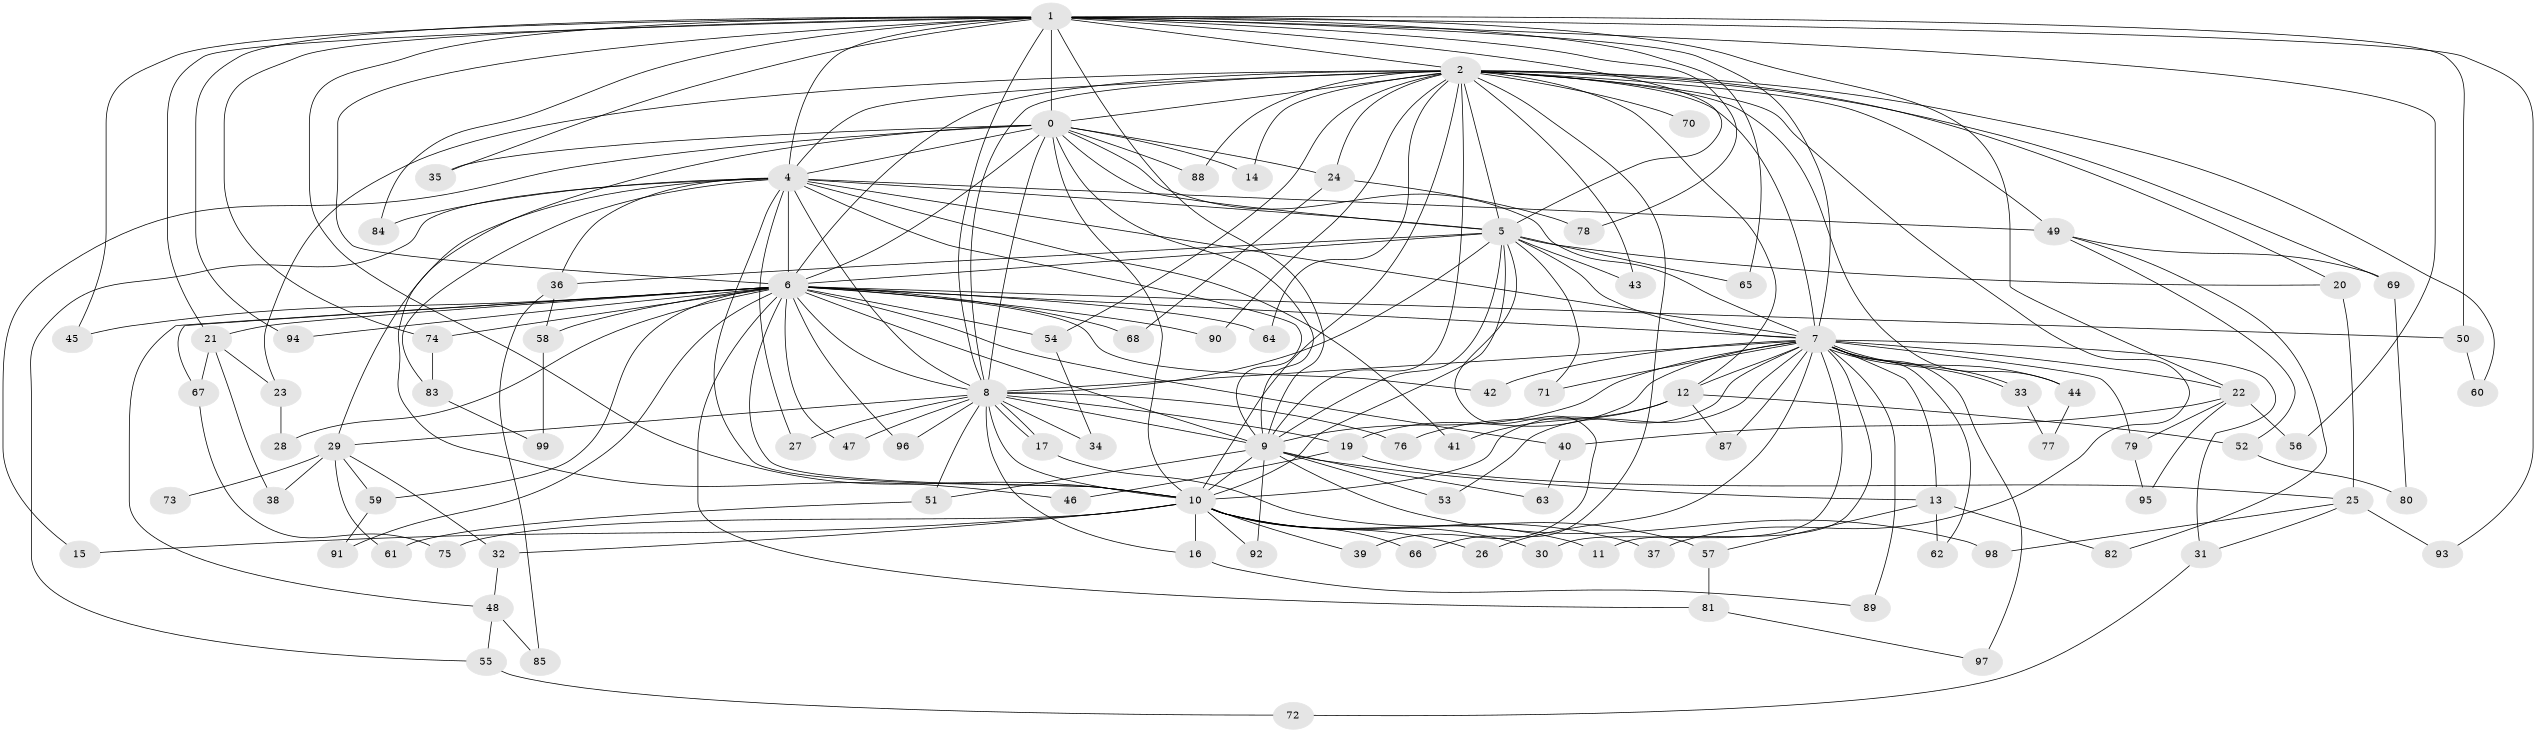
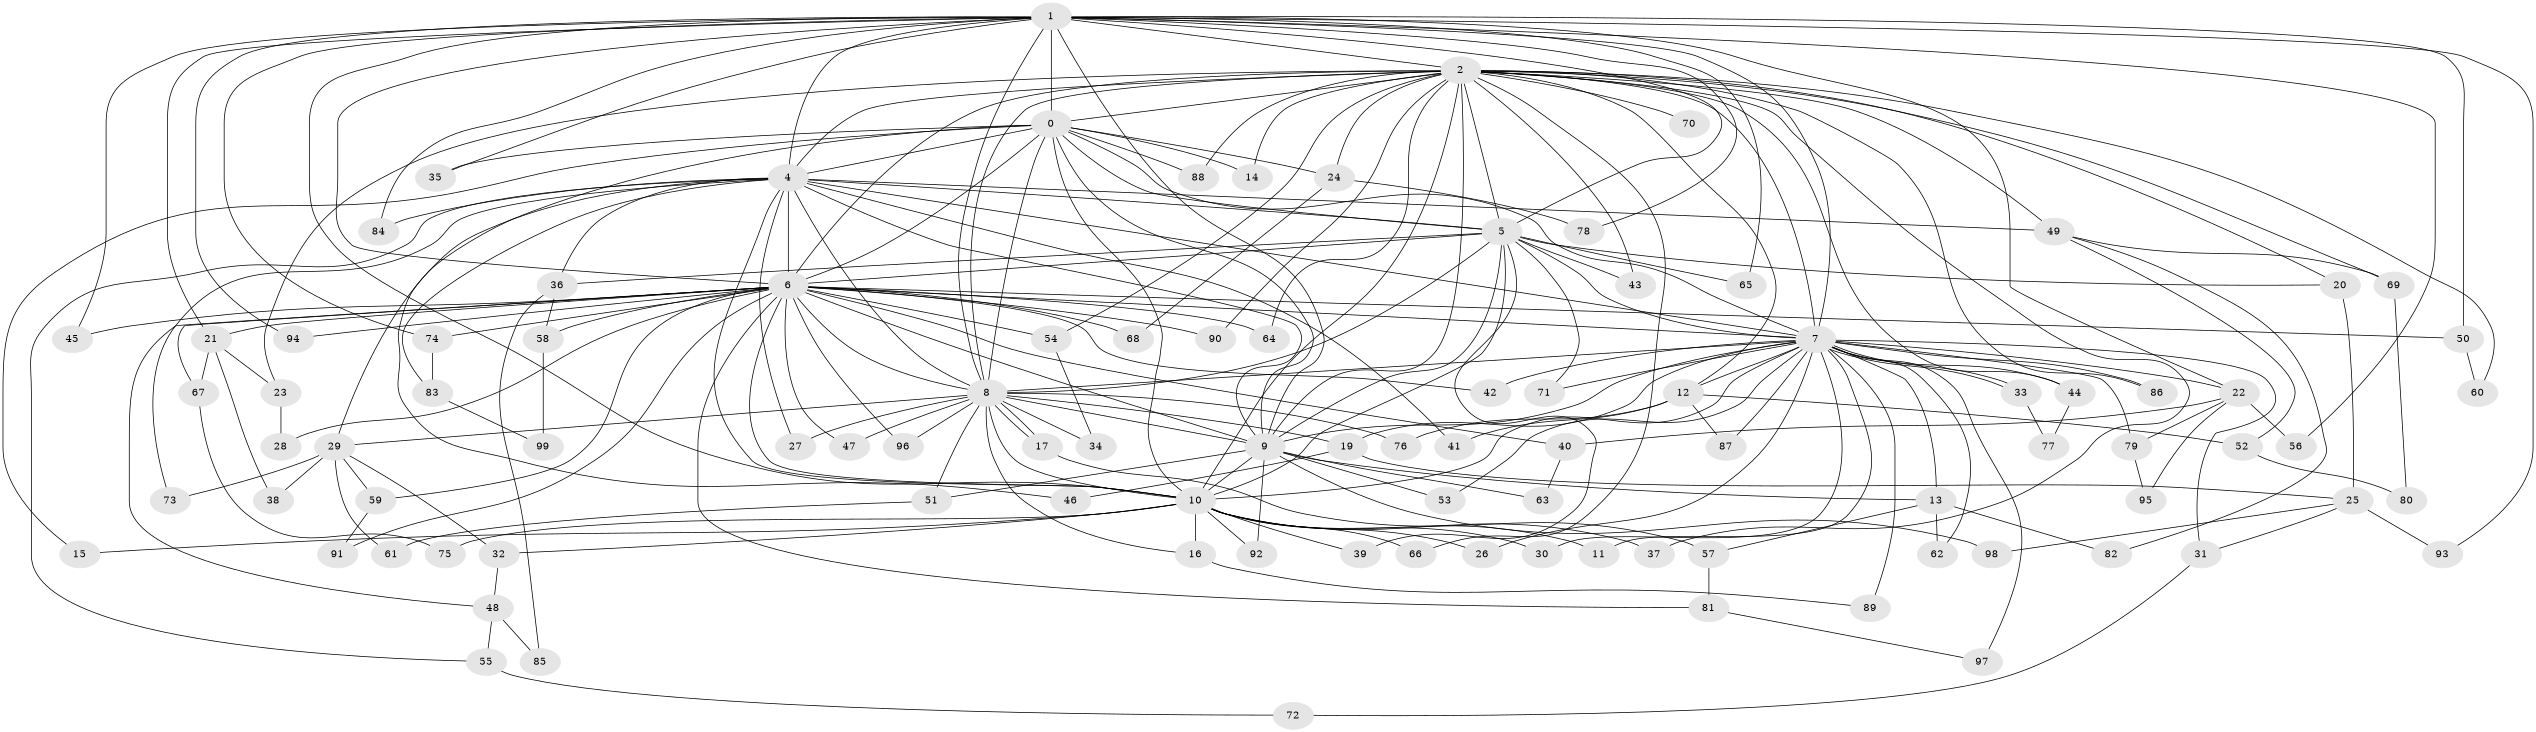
edge "4" -- "73": added
node "86": added
